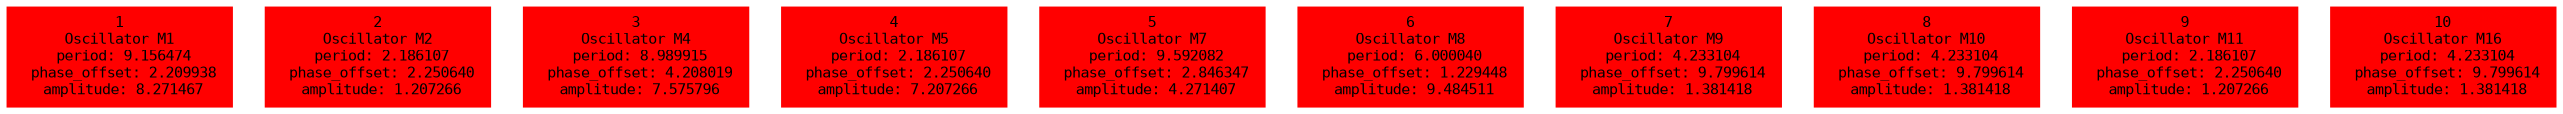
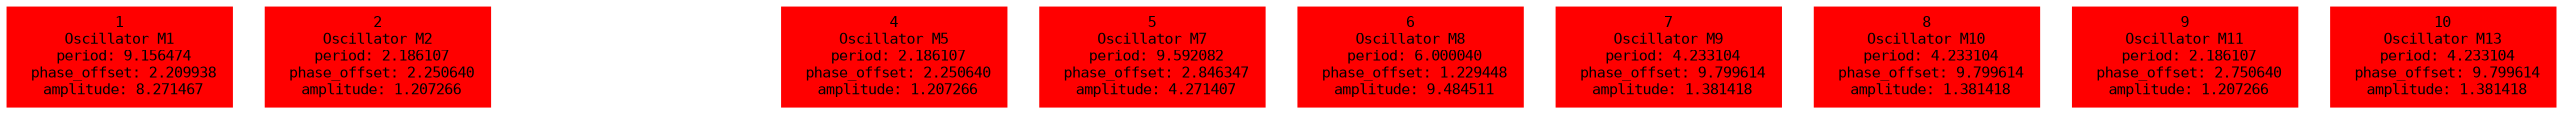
node "10": text "Oscillator M16" -> "Oscillator M13"
node "3": removed
node "9": text "phase_offset: 2.250640" -> "phase_offset: 2.750640"
node "4": text "amplitude: 7.207266" -> "amplitude: 1.207266"
